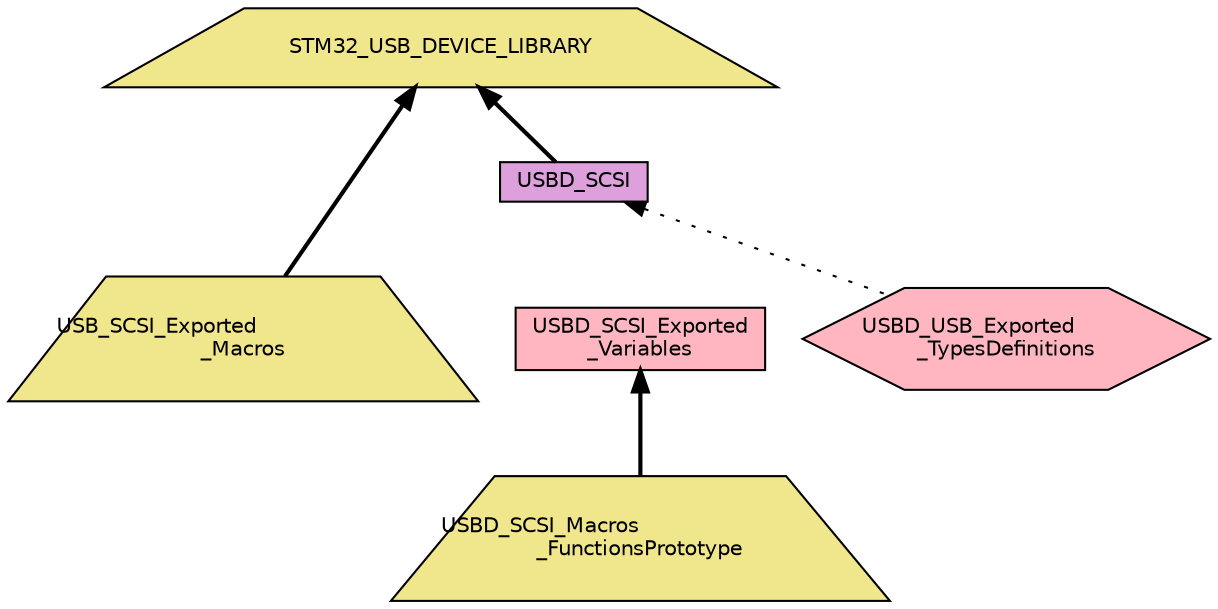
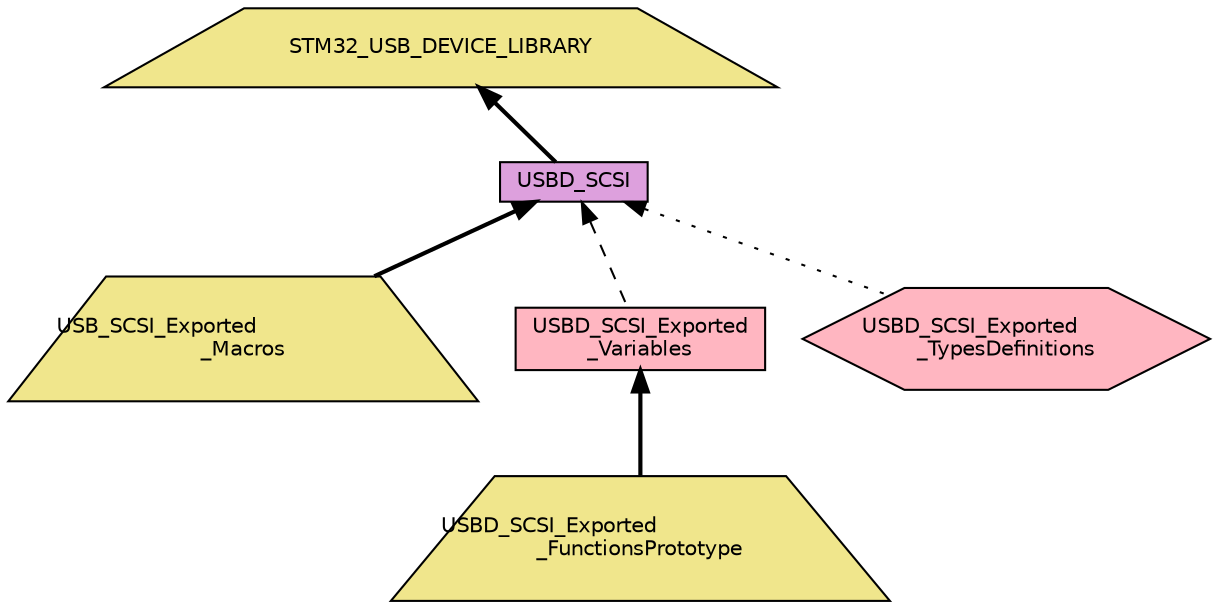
edge "USB_SCSI_Exported _Macros" -> "STM32_USB_DEVICE_LIBRARY": now "USB_SCSI_Exported _Macros" -> "USBD_SCSI"
edge "USBD_SCSI_Exported _Variables" -> "USBD_SCSI": added
node "USBD_USB_Exported _TypesDefinitions": label "USBD_USB_Exported _TypesDefinitions" -> "USBD_SCSI_Exported _TypesDefinitions"
node "USBD_SCSI_Macros _FunctionsPrototype": label "USBD_SCSI_Macros _FunctionsPrototype" -> "USBD_SCSI_Exported _FunctionsPrototype"
